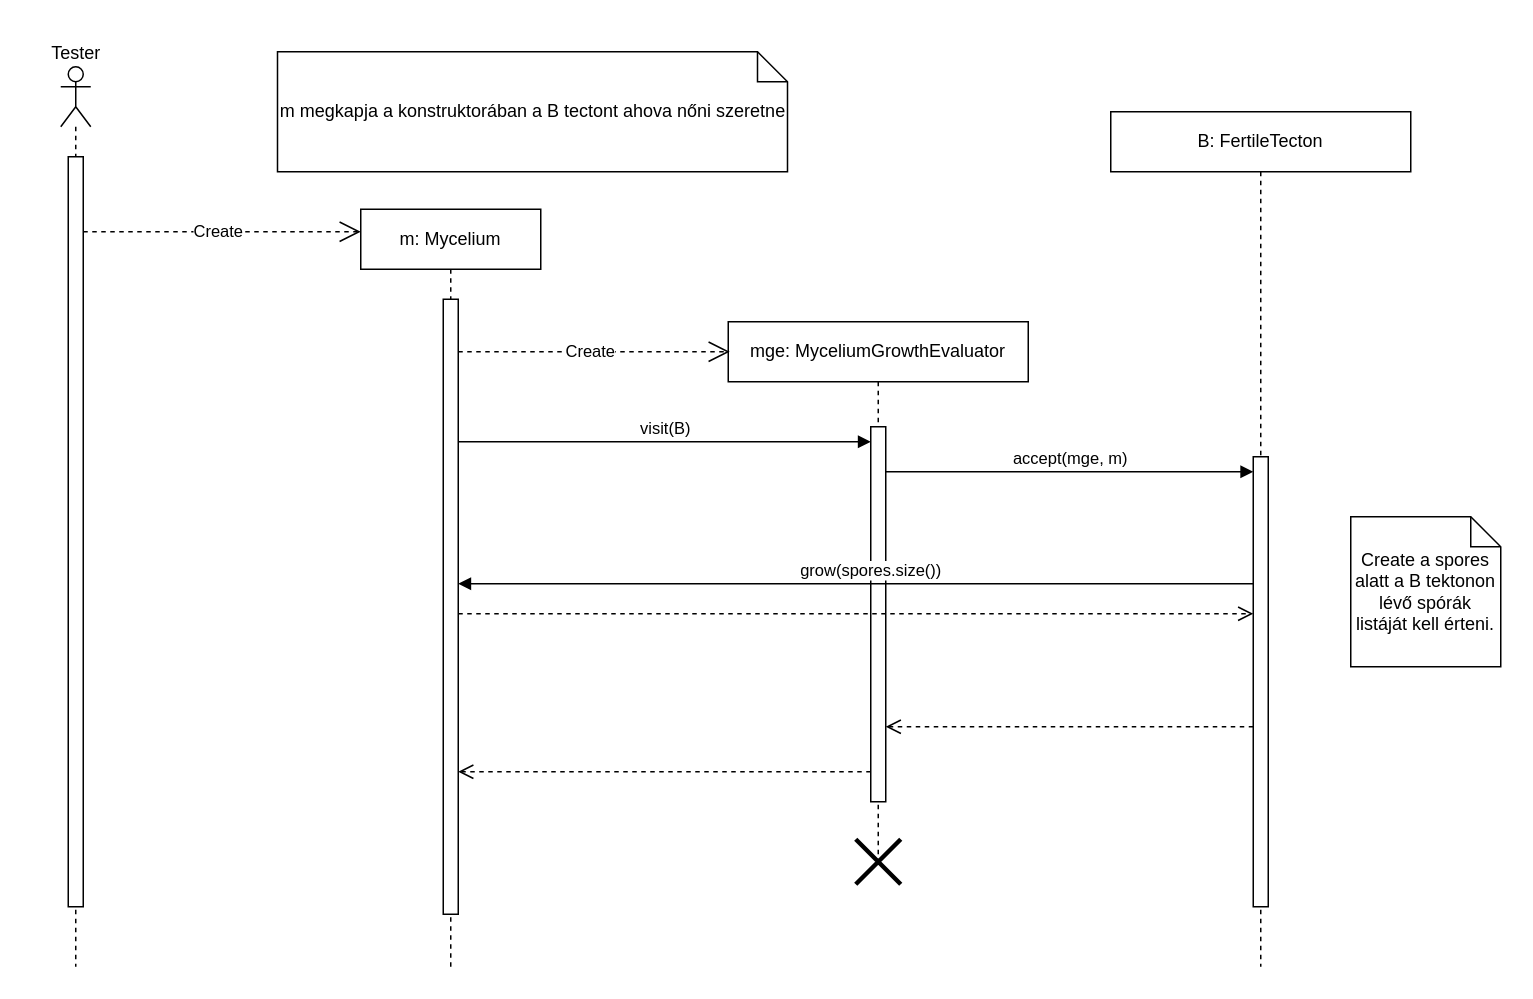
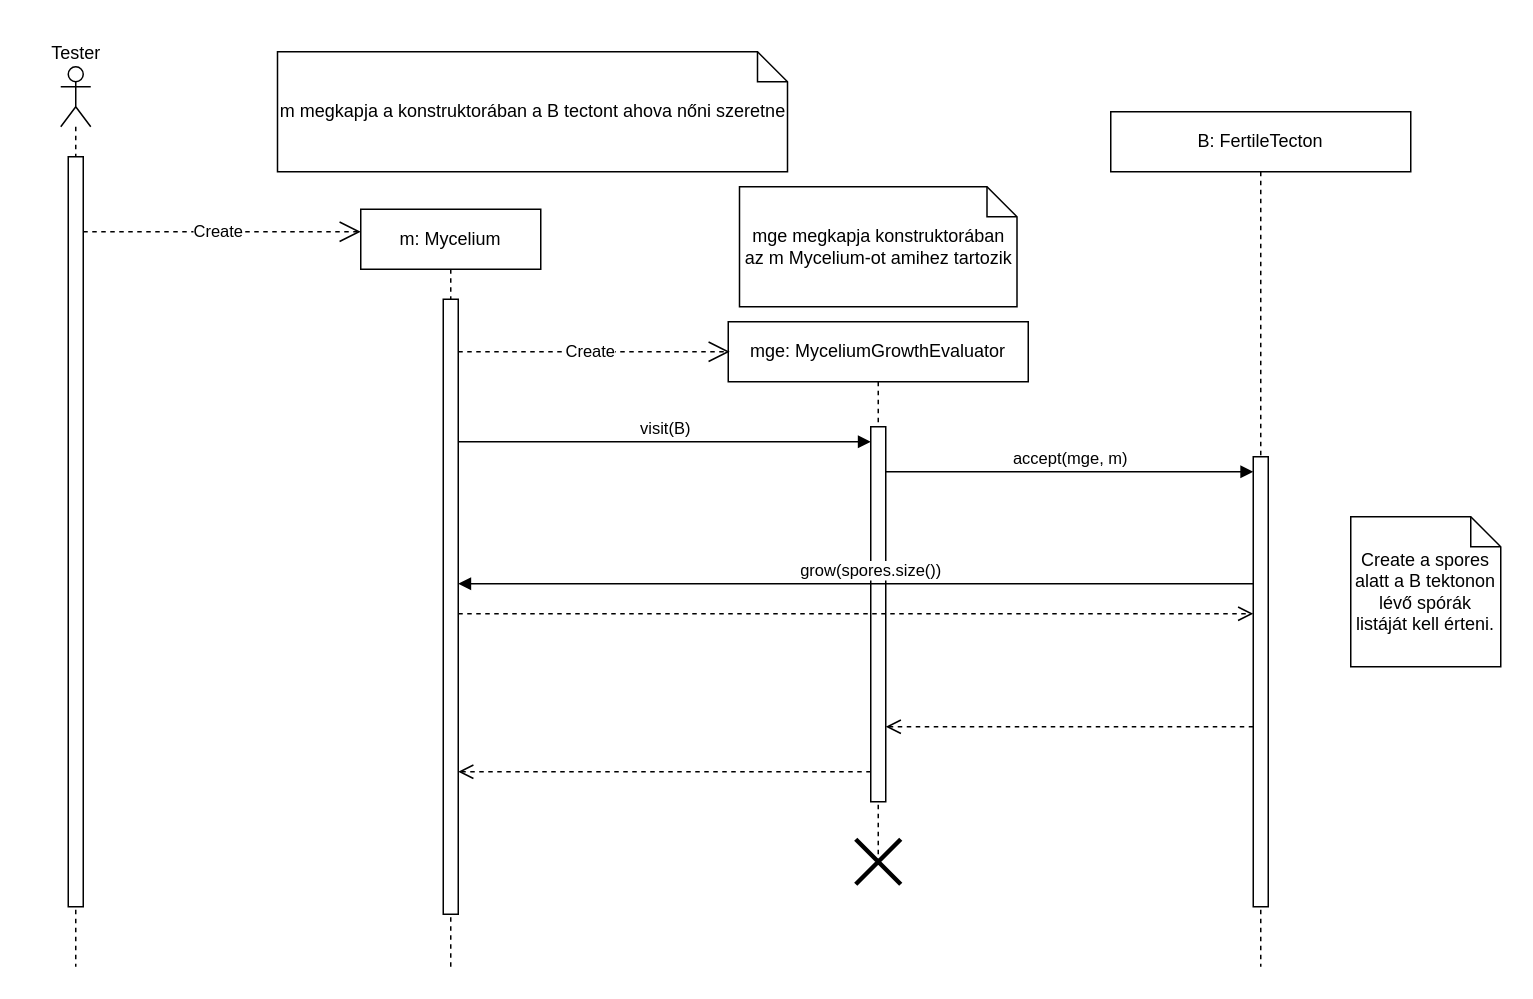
node "mge megkapja konstruktorában az m Mycelium-ot amihez tartozik": added
